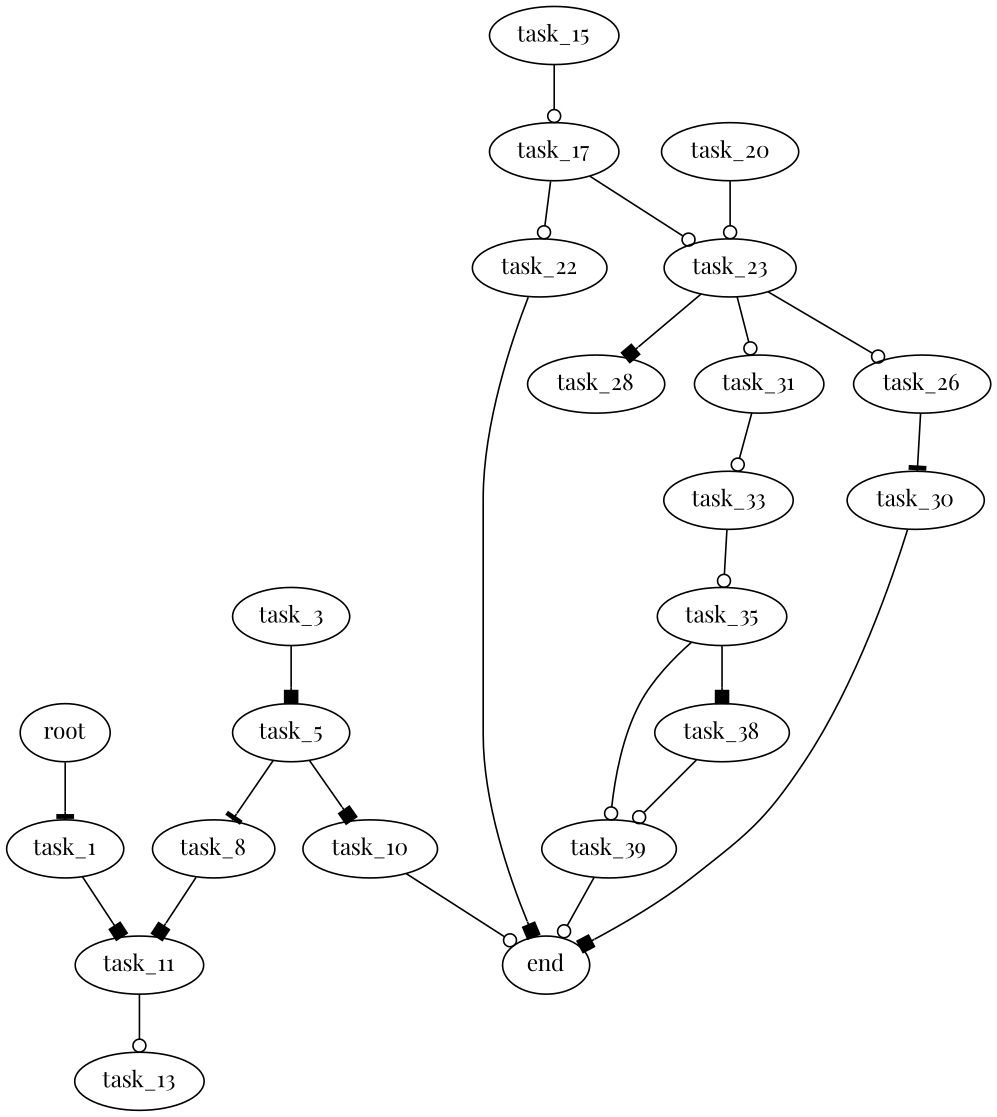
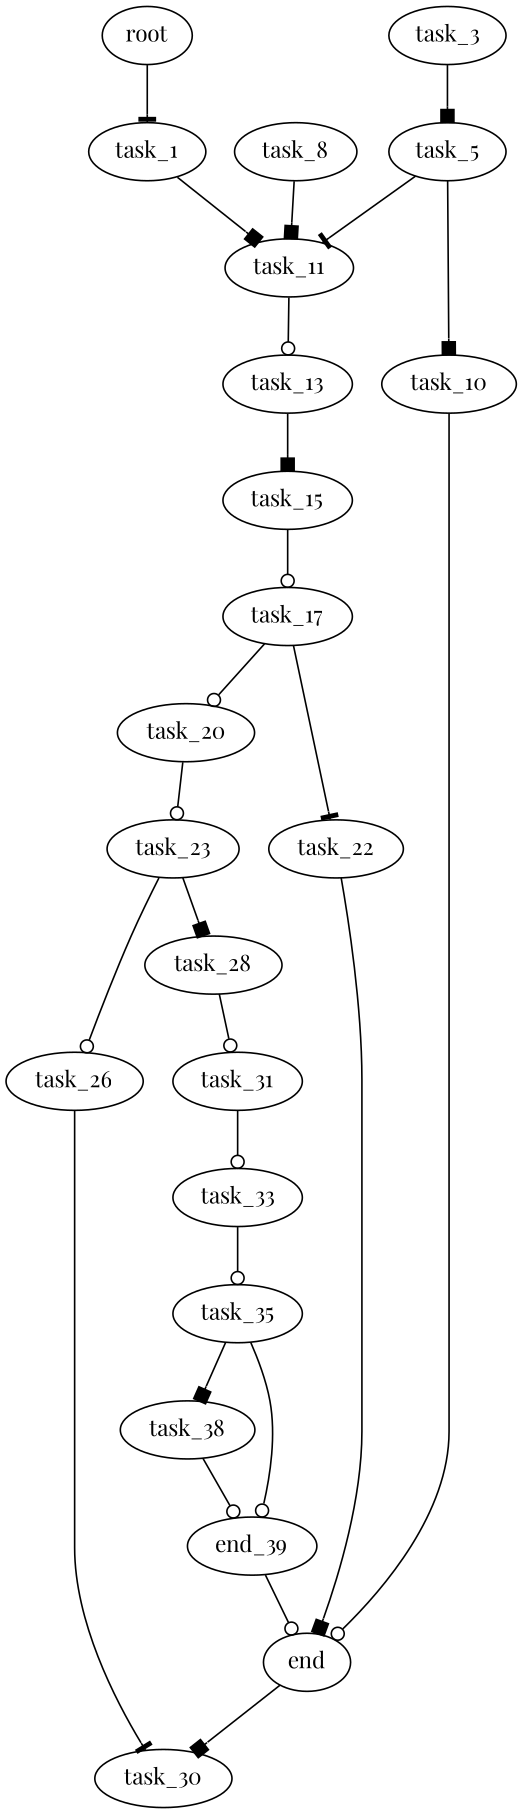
edge "task_17" -> "task_22": arrowhead odot -> tee
edge "task_17" -> "task_23": now "task_17" -> "task_20"
edge "task_23" -> "task_31": now "task_28" -> "task_31"
edge "task_13" -> "task_15": added
edge "task_30" -> "end": reversed
edge "task_5" -> "task_8": now "task_5" -> "task_11"
node "task_39": label "task_39" -> "end_39"
